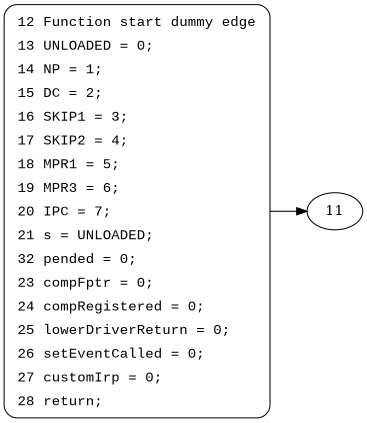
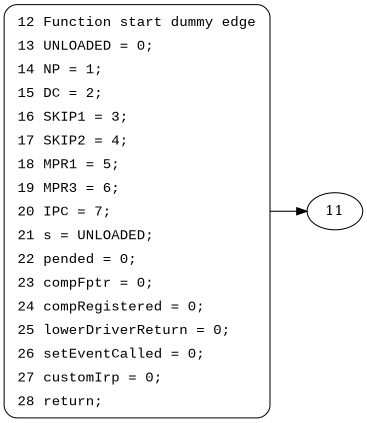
node "12": text "32" -> "22"
